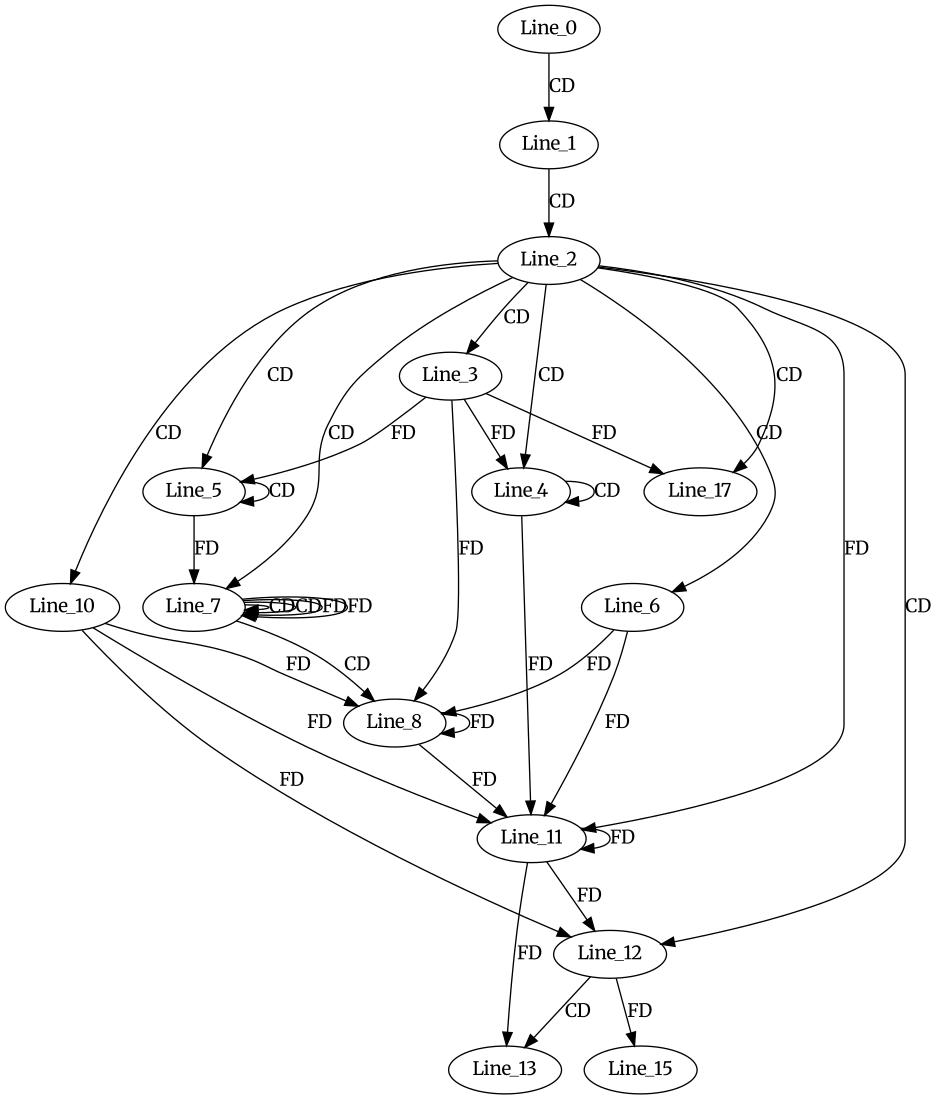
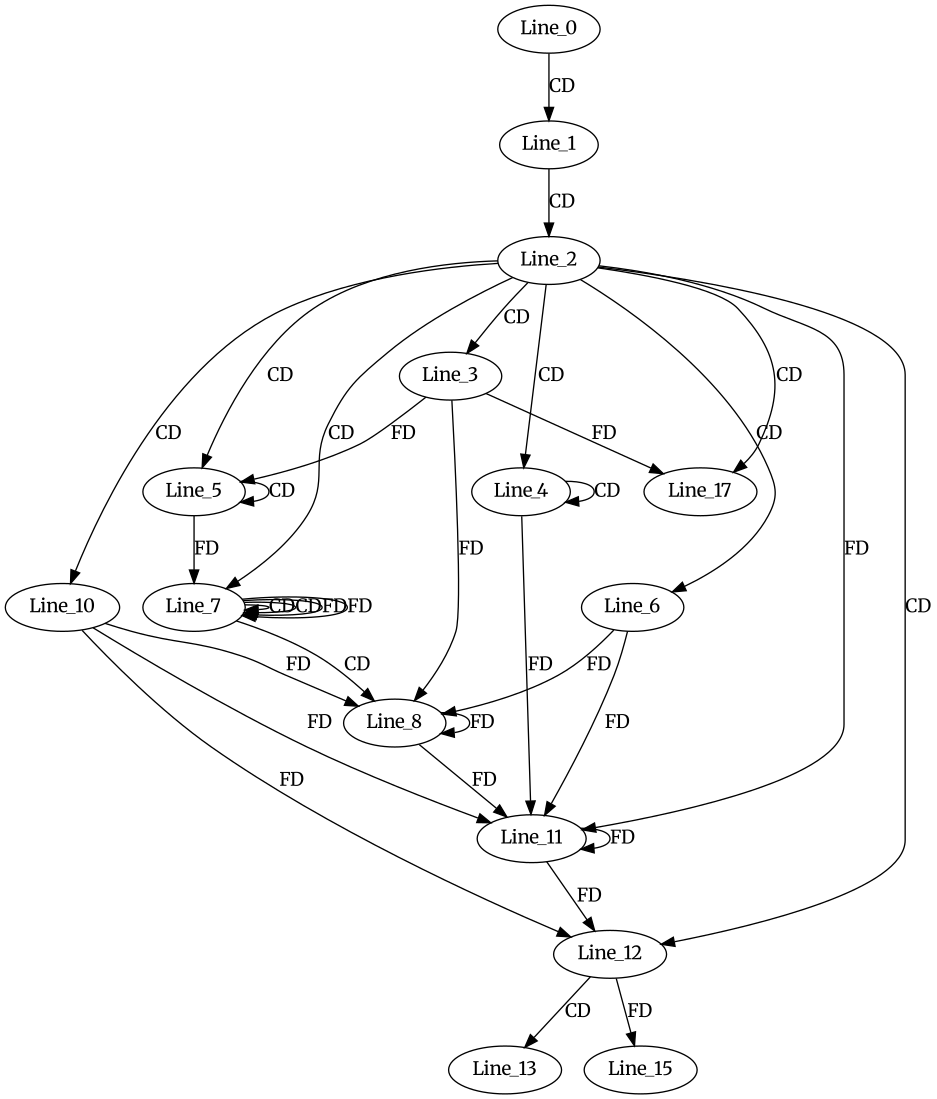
edge "Line_3" -> "Line_4": removed, label "FD"
edge "Line_11" -> "Line_13": removed, label "FD"
